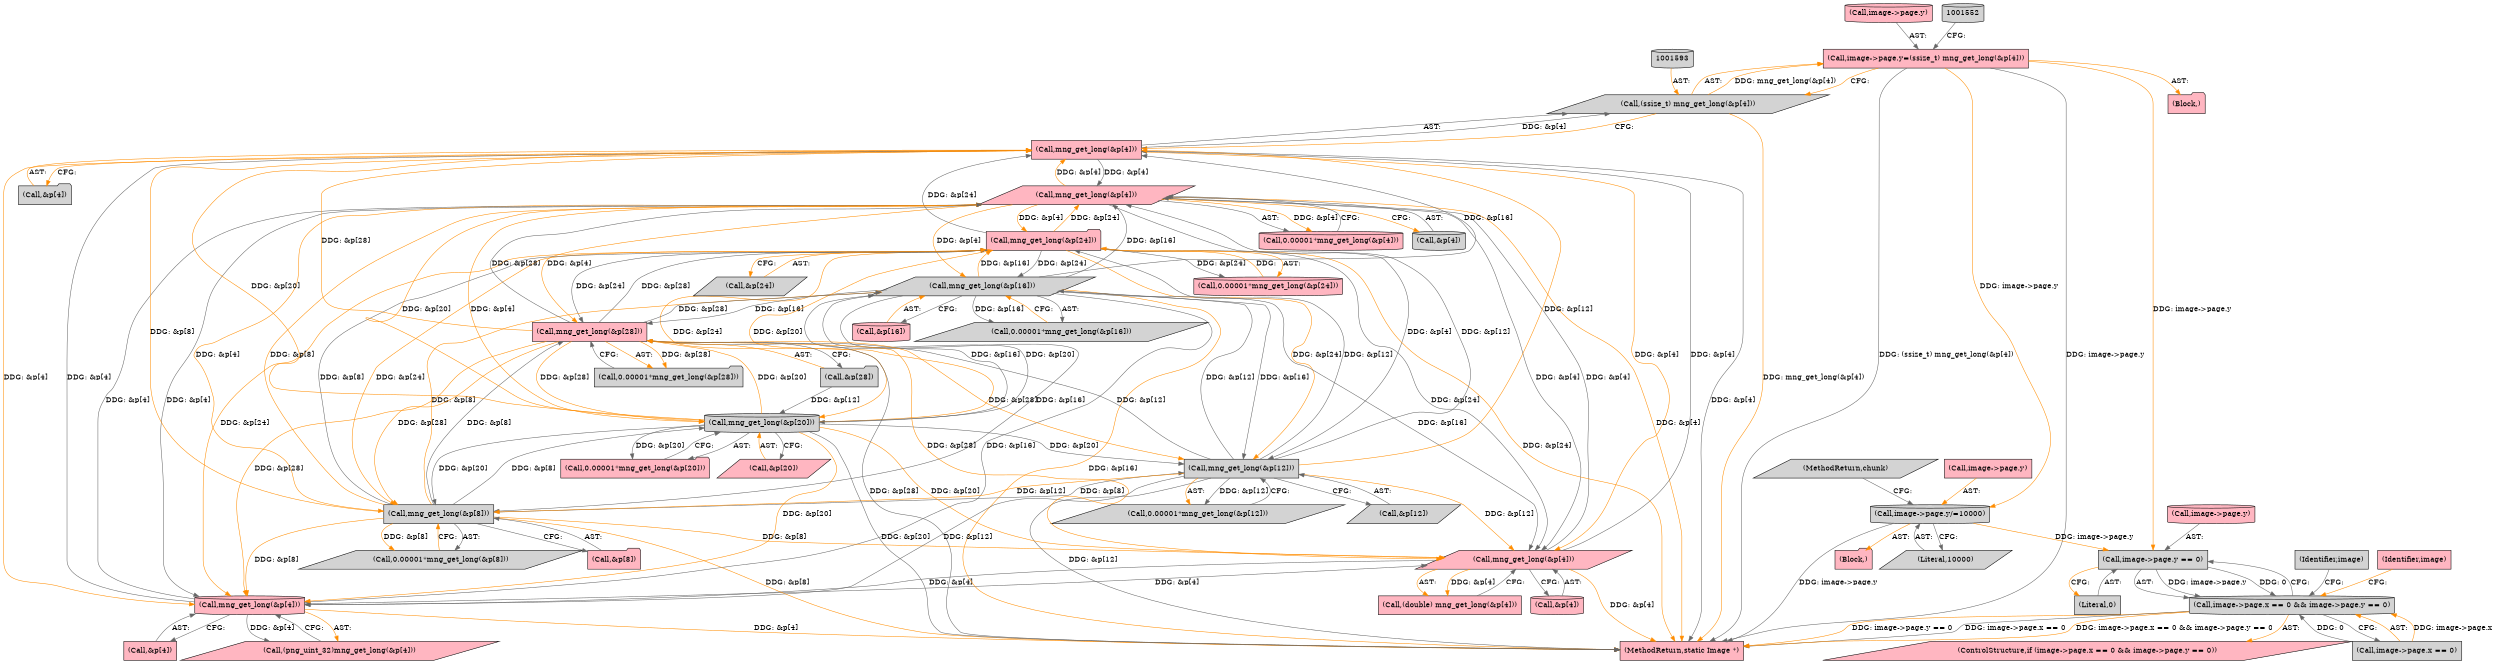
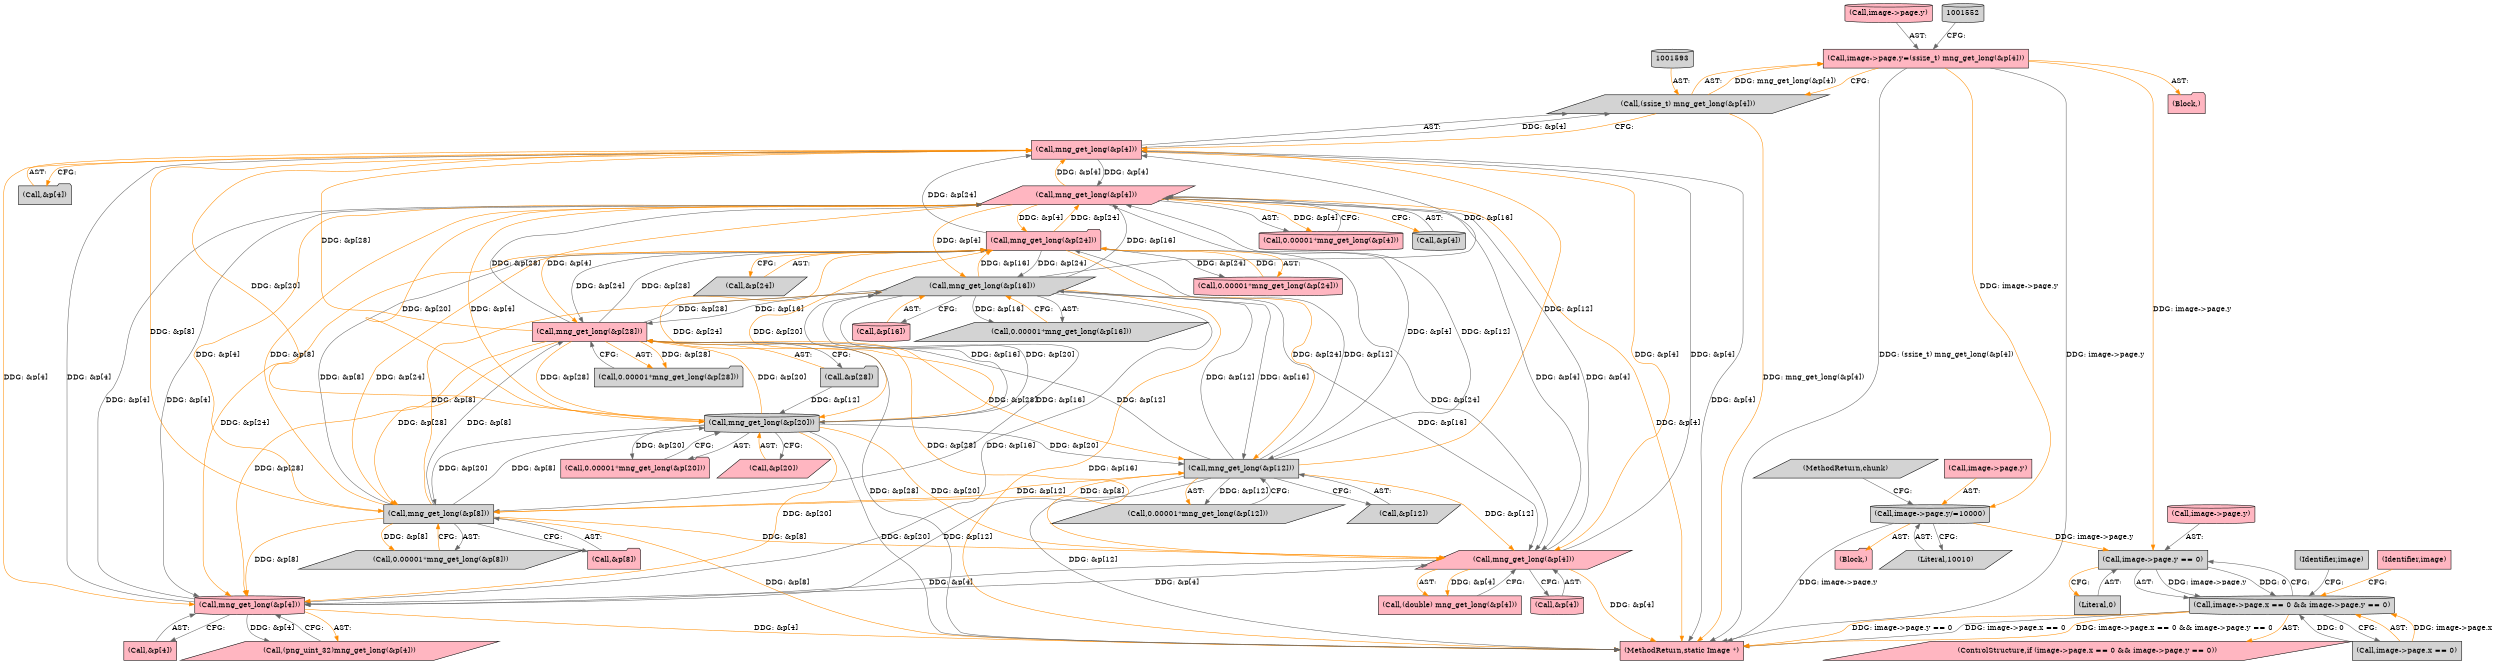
edge "(Call,mng_get_long(&p[24]))" -> "(MethodReturn,static Image *)": removed, label "DDG: &p[24]"
edge "(Call,mng_get_long(&p[8]))" -> "(Call,mng_get_long(&p[12]))": color gray40 -> darkorange
node "(Literal,10000)": label "(Literal,10000)" -> "(Literal,10010)"
